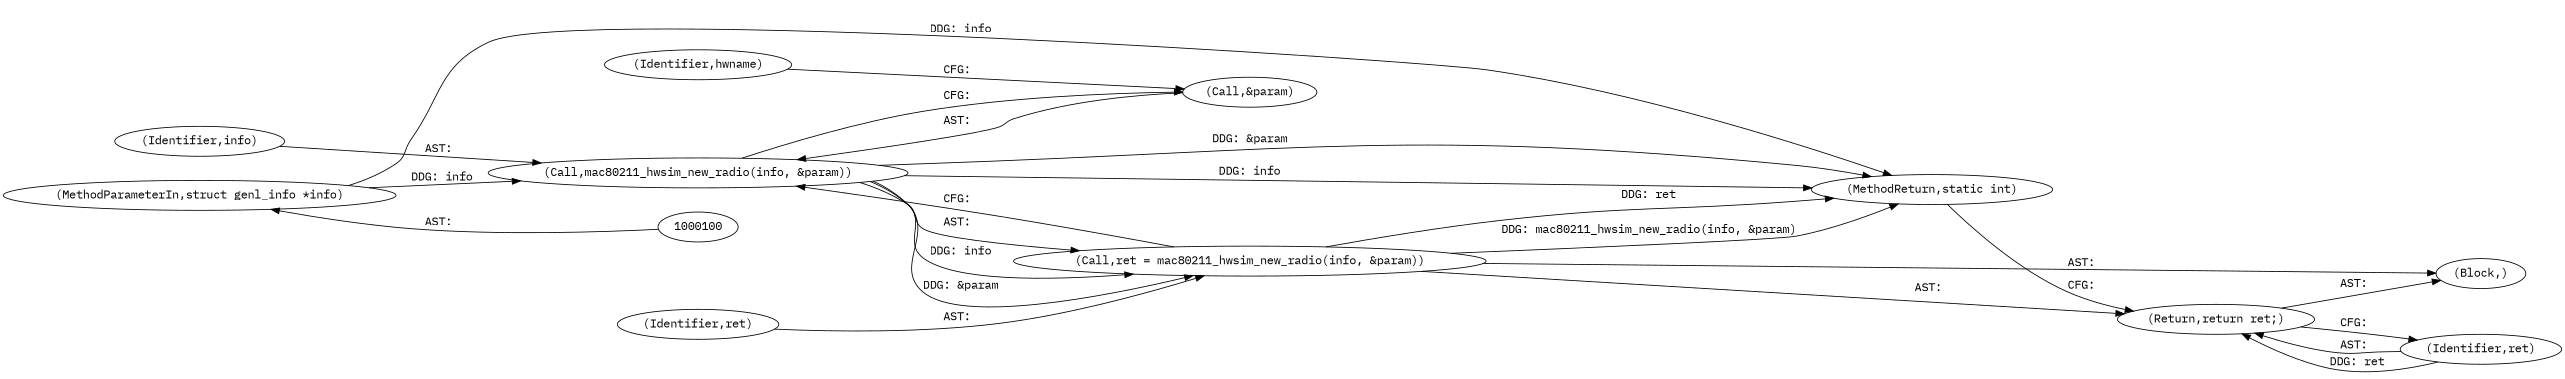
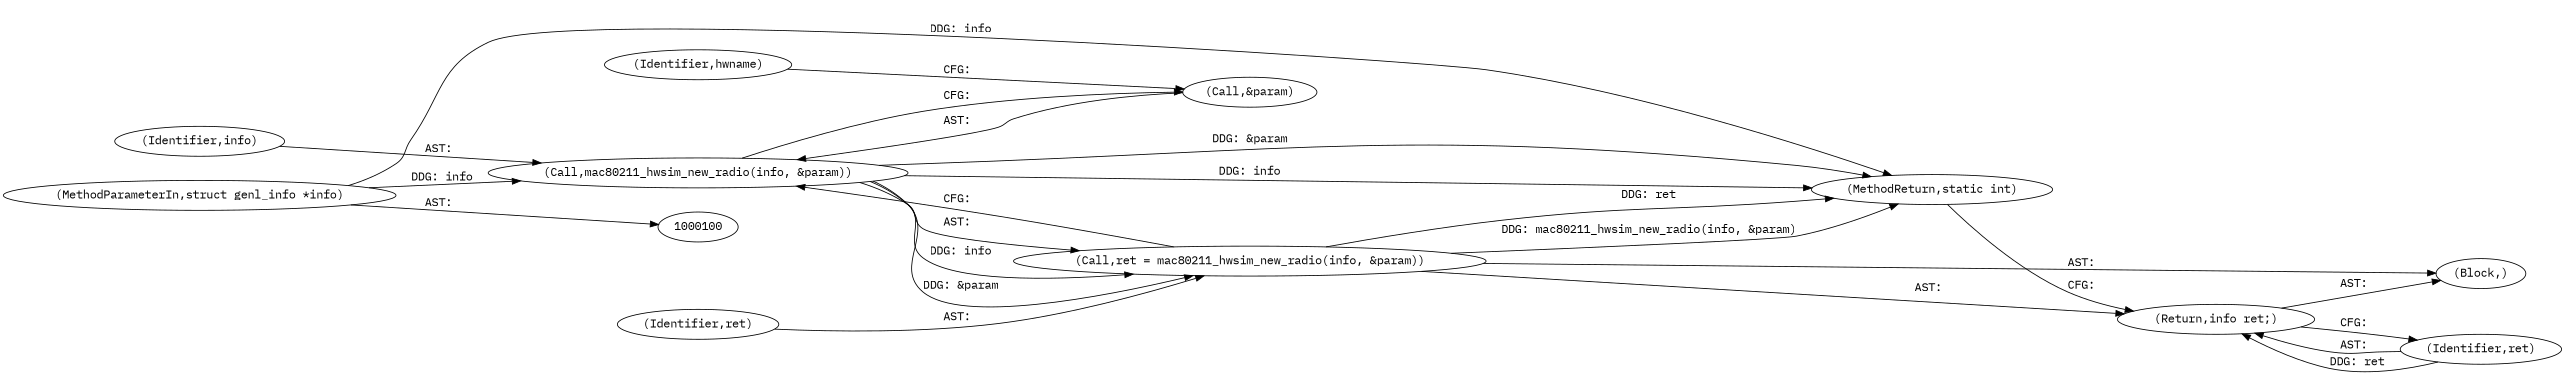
edge "1000100" -> "(MethodParameterIn,struct genl_info *info)": reversed
node "(Return,return ret;)": label "(Return,return ret;)" -> "(Return,info ret;)"
